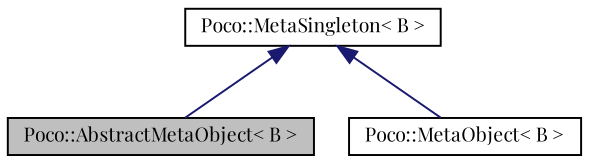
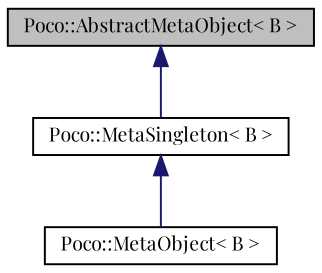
edge "Poco::AbstractMetaObject< B >" -> "Poco::MetaSingleton< B >": reversed
